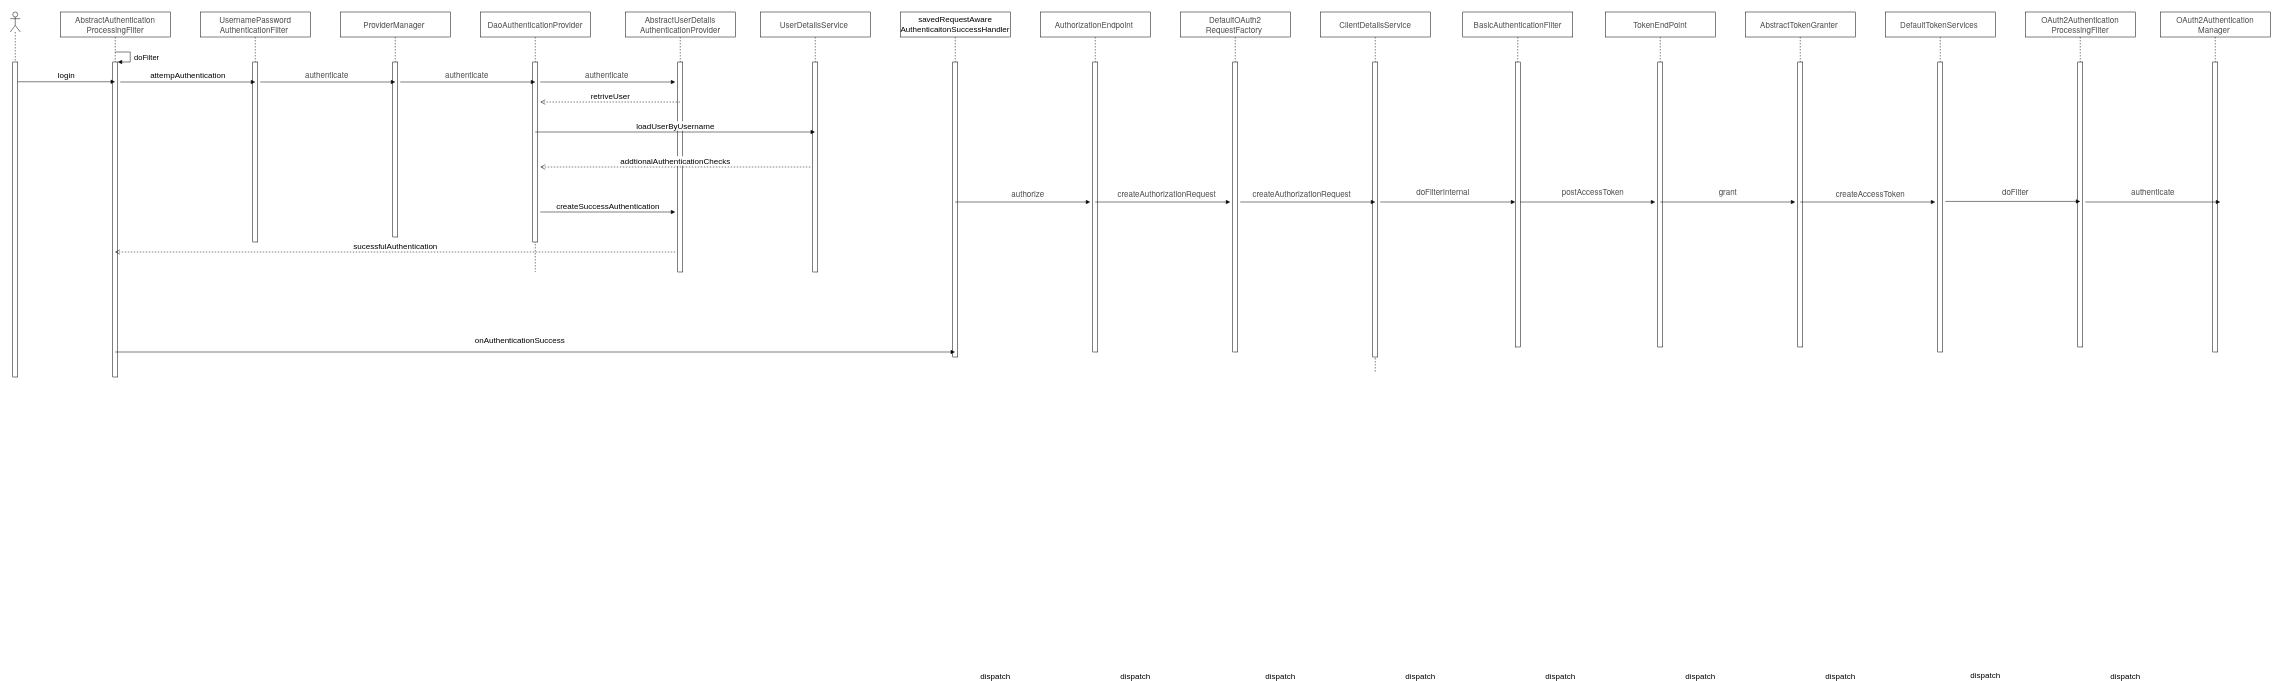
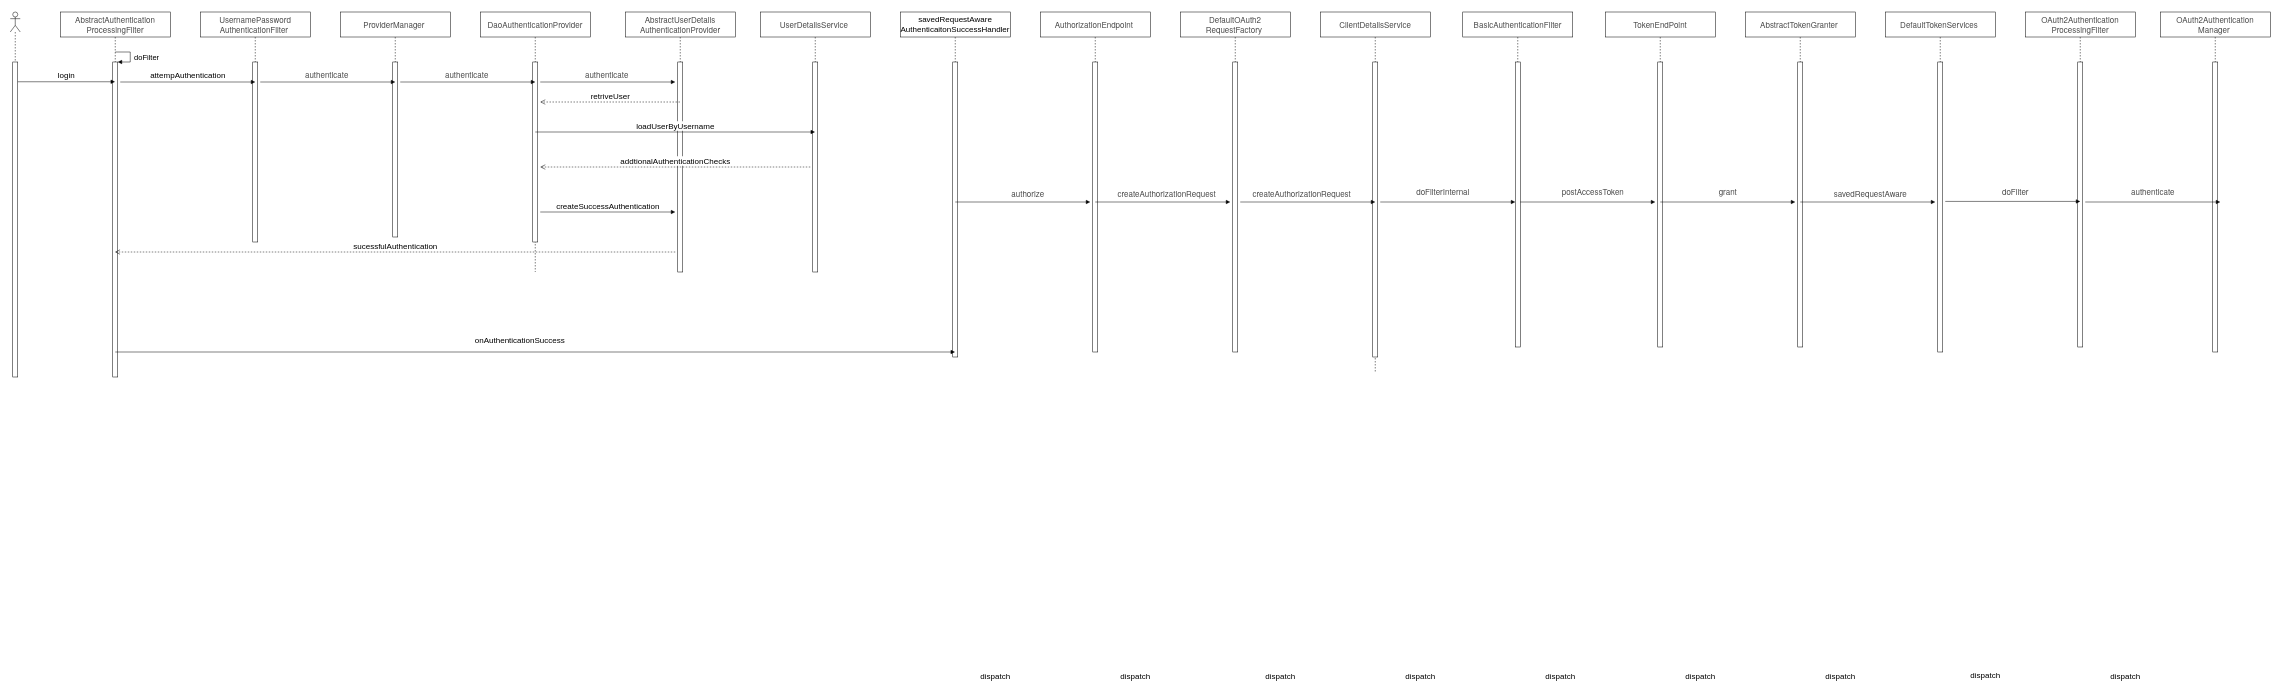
node "createAccessToken": label "createAccessToken" -> "savedRequestAware"
